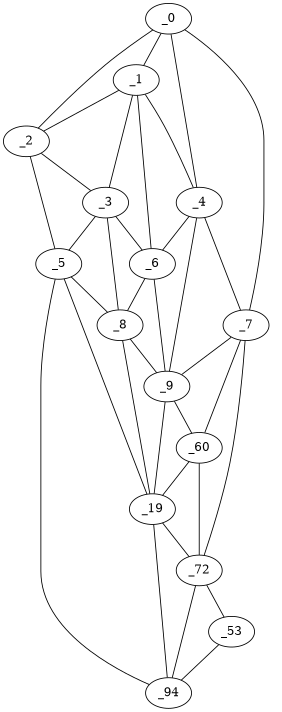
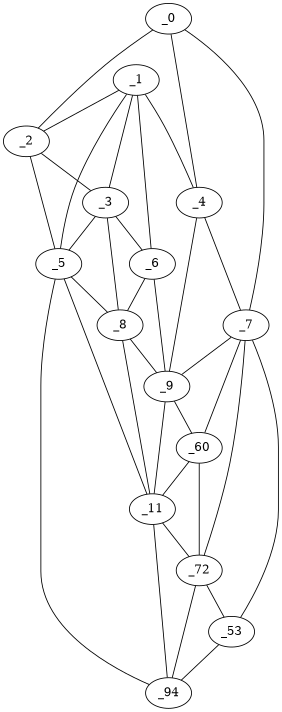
edge "_0" -- "_1": now "_5" -- "_1"
edge "_4" -- "_6": removed
edge "_7" -- "_53": added
node "_19": label "_19" -> "_11"
